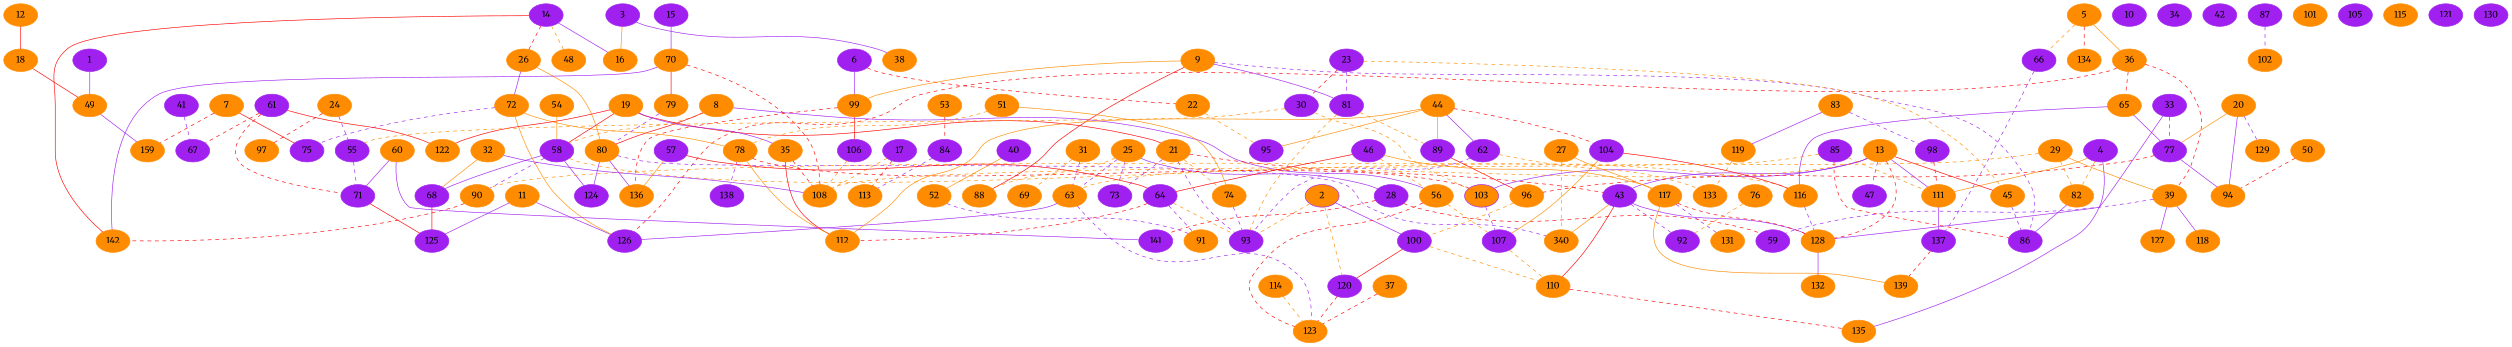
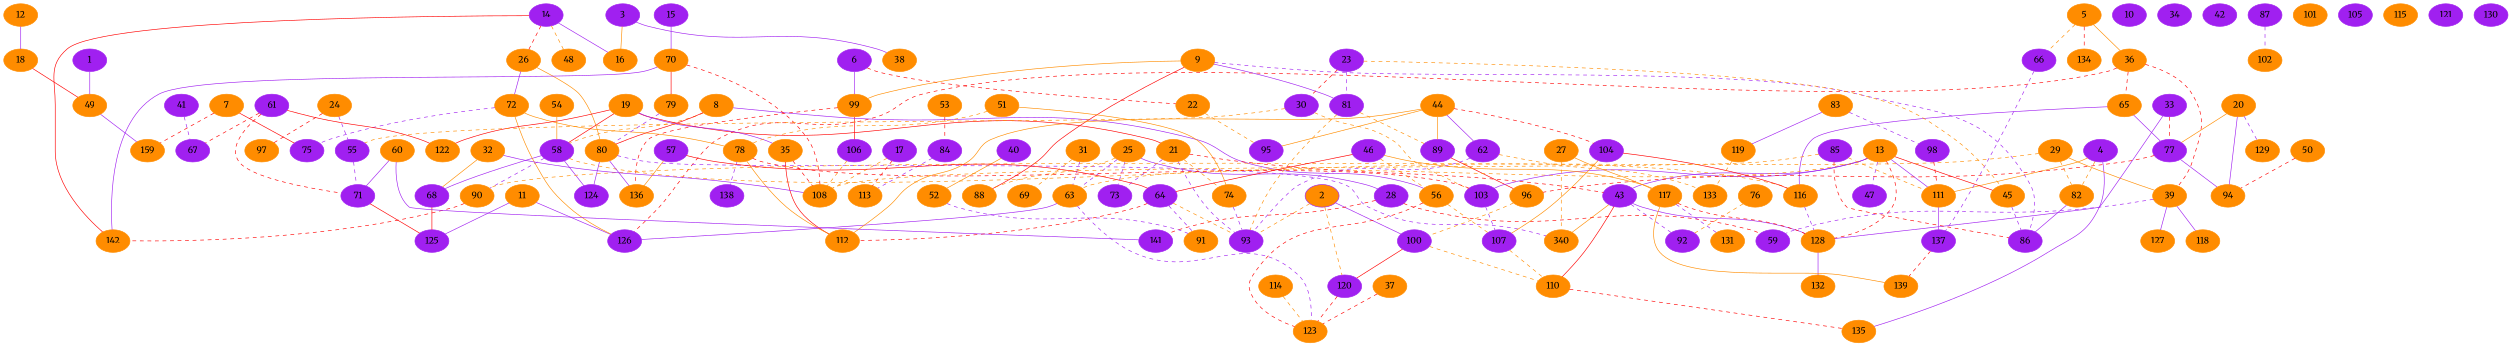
edge "12" -- "18": color red -> purple
node "103": fillcolor darkorange -> purple
